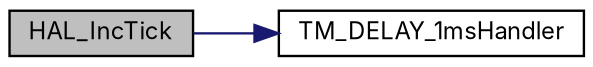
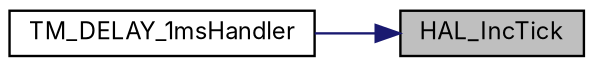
edge "HAL_IncTick" -> "TM_DELAY_1msHandler": reversed
